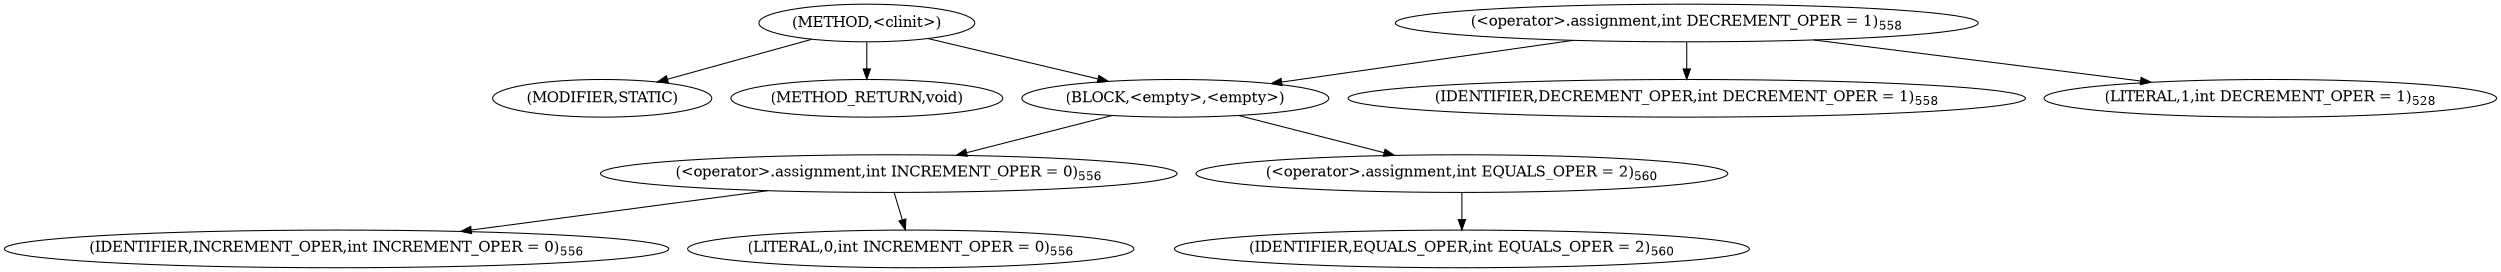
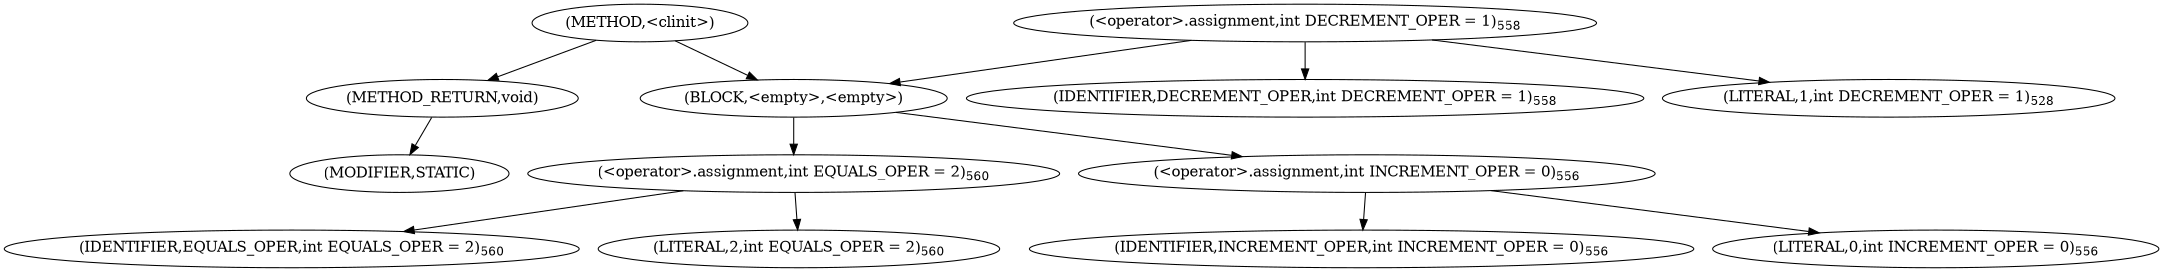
edge "(METHOD,<clinit>)" -> "(MODIFIER,STATIC)": now "(METHOD_RETURN,void)" -> "(MODIFIER,STATIC)"
node "(LITERAL,2,int EQUALS_OPER = 2)": added
